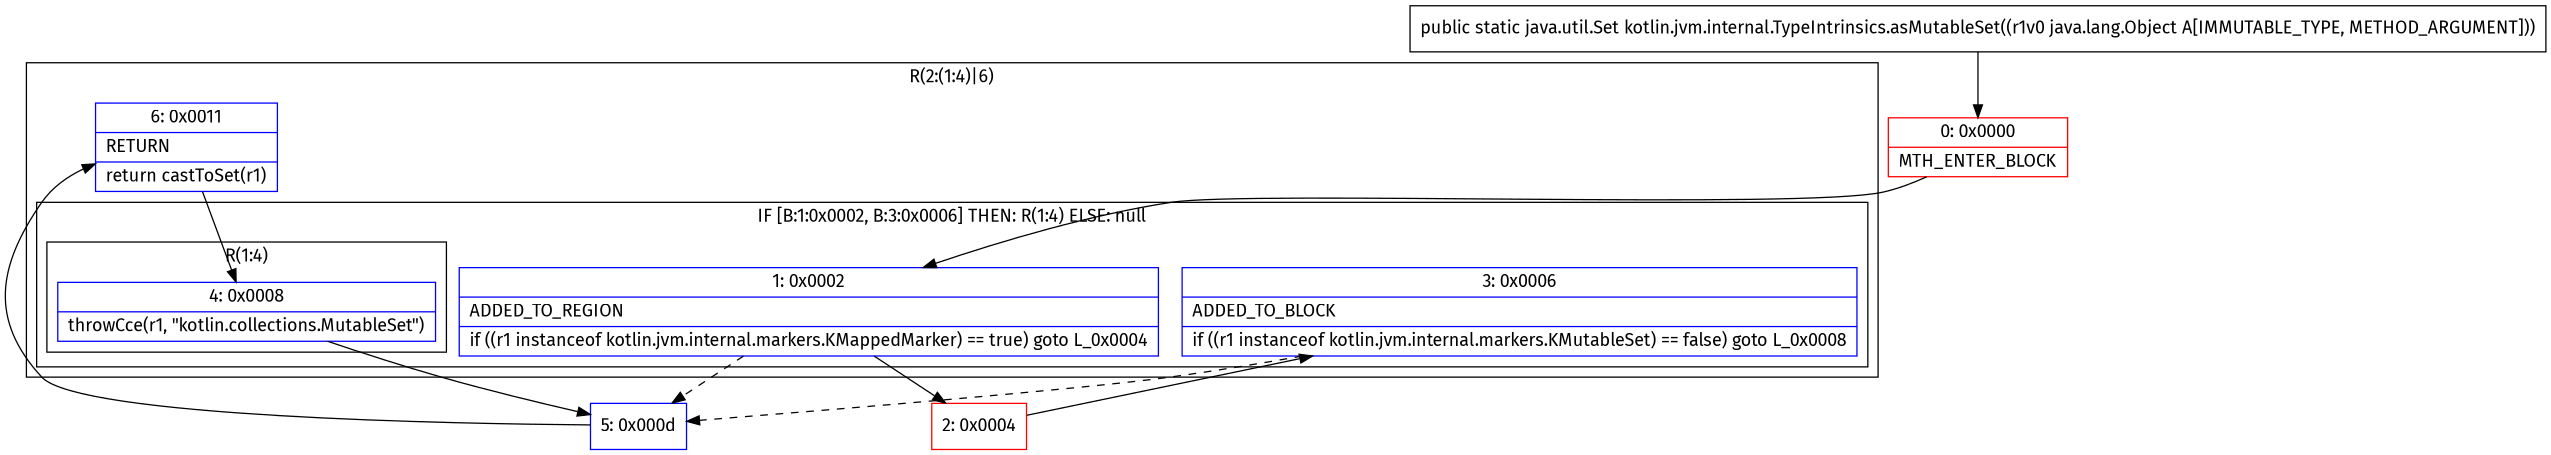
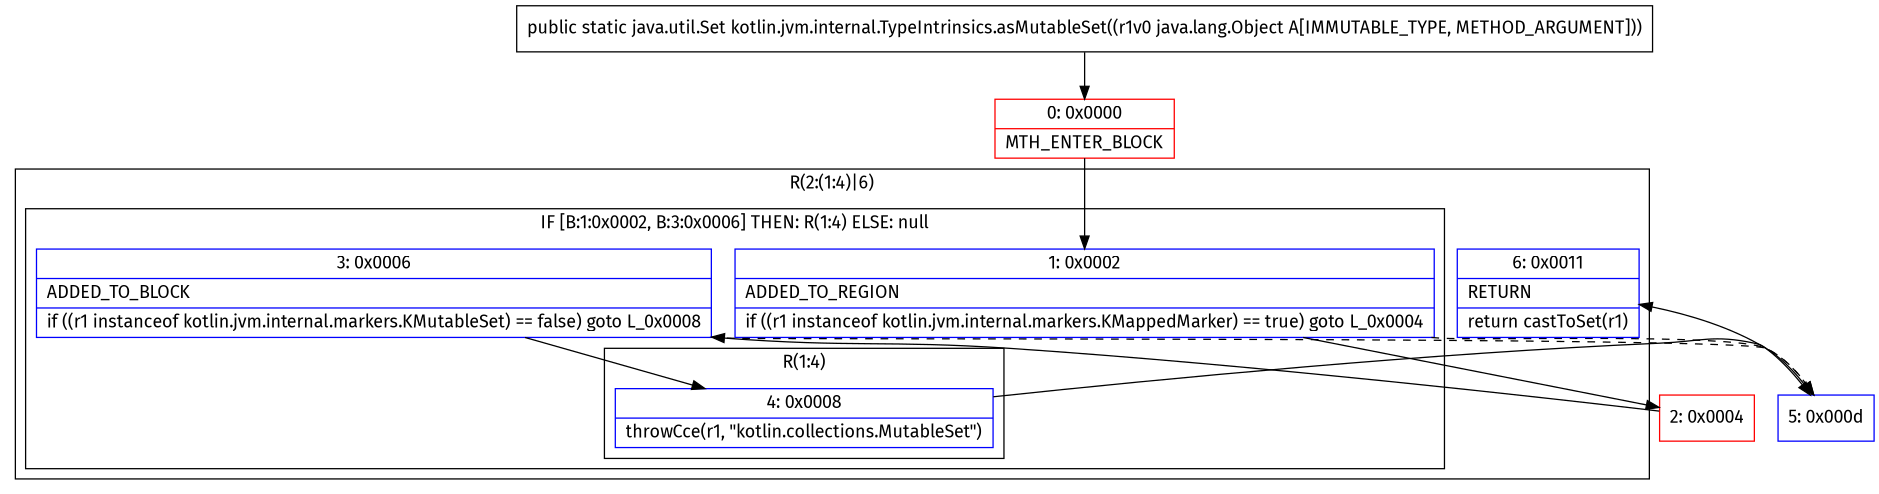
edge "6: 0x0011" -> "4: 0x0008": now "3: 0x0006" -> "4: 0x0008"
